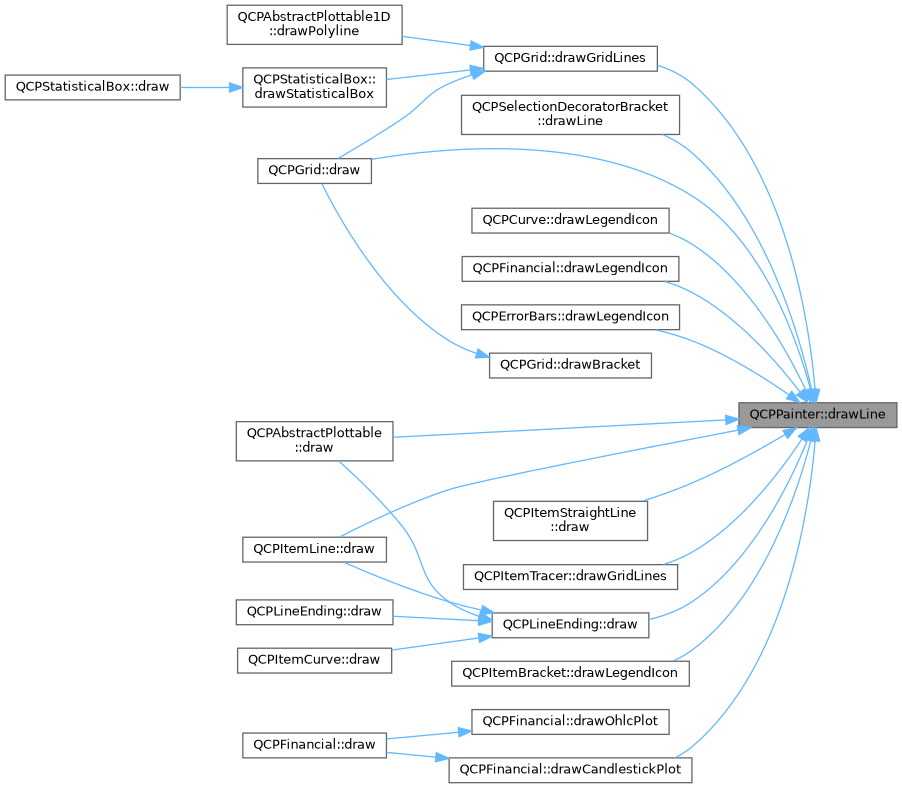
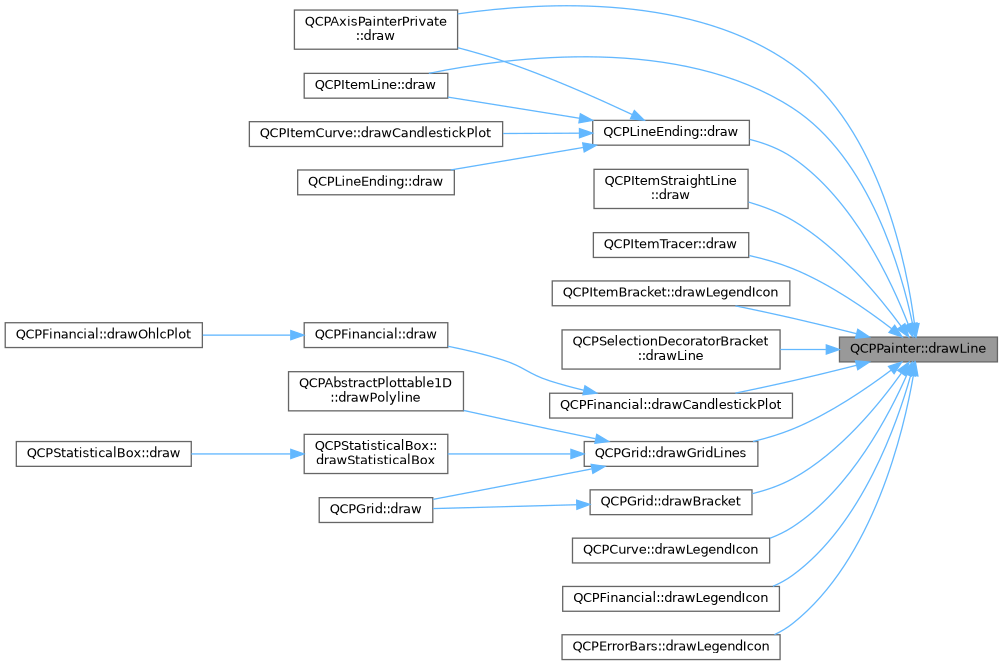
edge "QCPGrid::draw" -> "QCPPainter::drawLine": now "QCPGrid::drawBracket" -> "QCPPainter::drawLine"
node "QCPAbstractPlottable ::draw": label "QCPAbstractPlottable ::draw" -> "QCPAxisPainterPrivate ::draw"
node "QCPItemTracer::drawGridLines": label "QCPItemTracer::drawGridLines" -> "QCPItemTracer::draw"
node "QCPItemCurve::draw": label "QCPItemCurve::draw" -> "QCPItemCurve::drawCandlestickPlot"
edge "QCPFinancial::draw" -> "QCPFinancial::drawOhlcPlot": reversed
